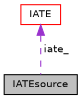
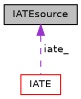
edge "IATEsource" -> "IATE": reversed
